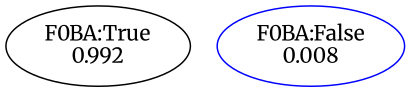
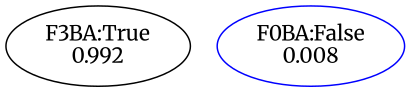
node "F0BA:True 0.992": label "F0BA:True 0.992" -> "F3BA:True 0.992"
